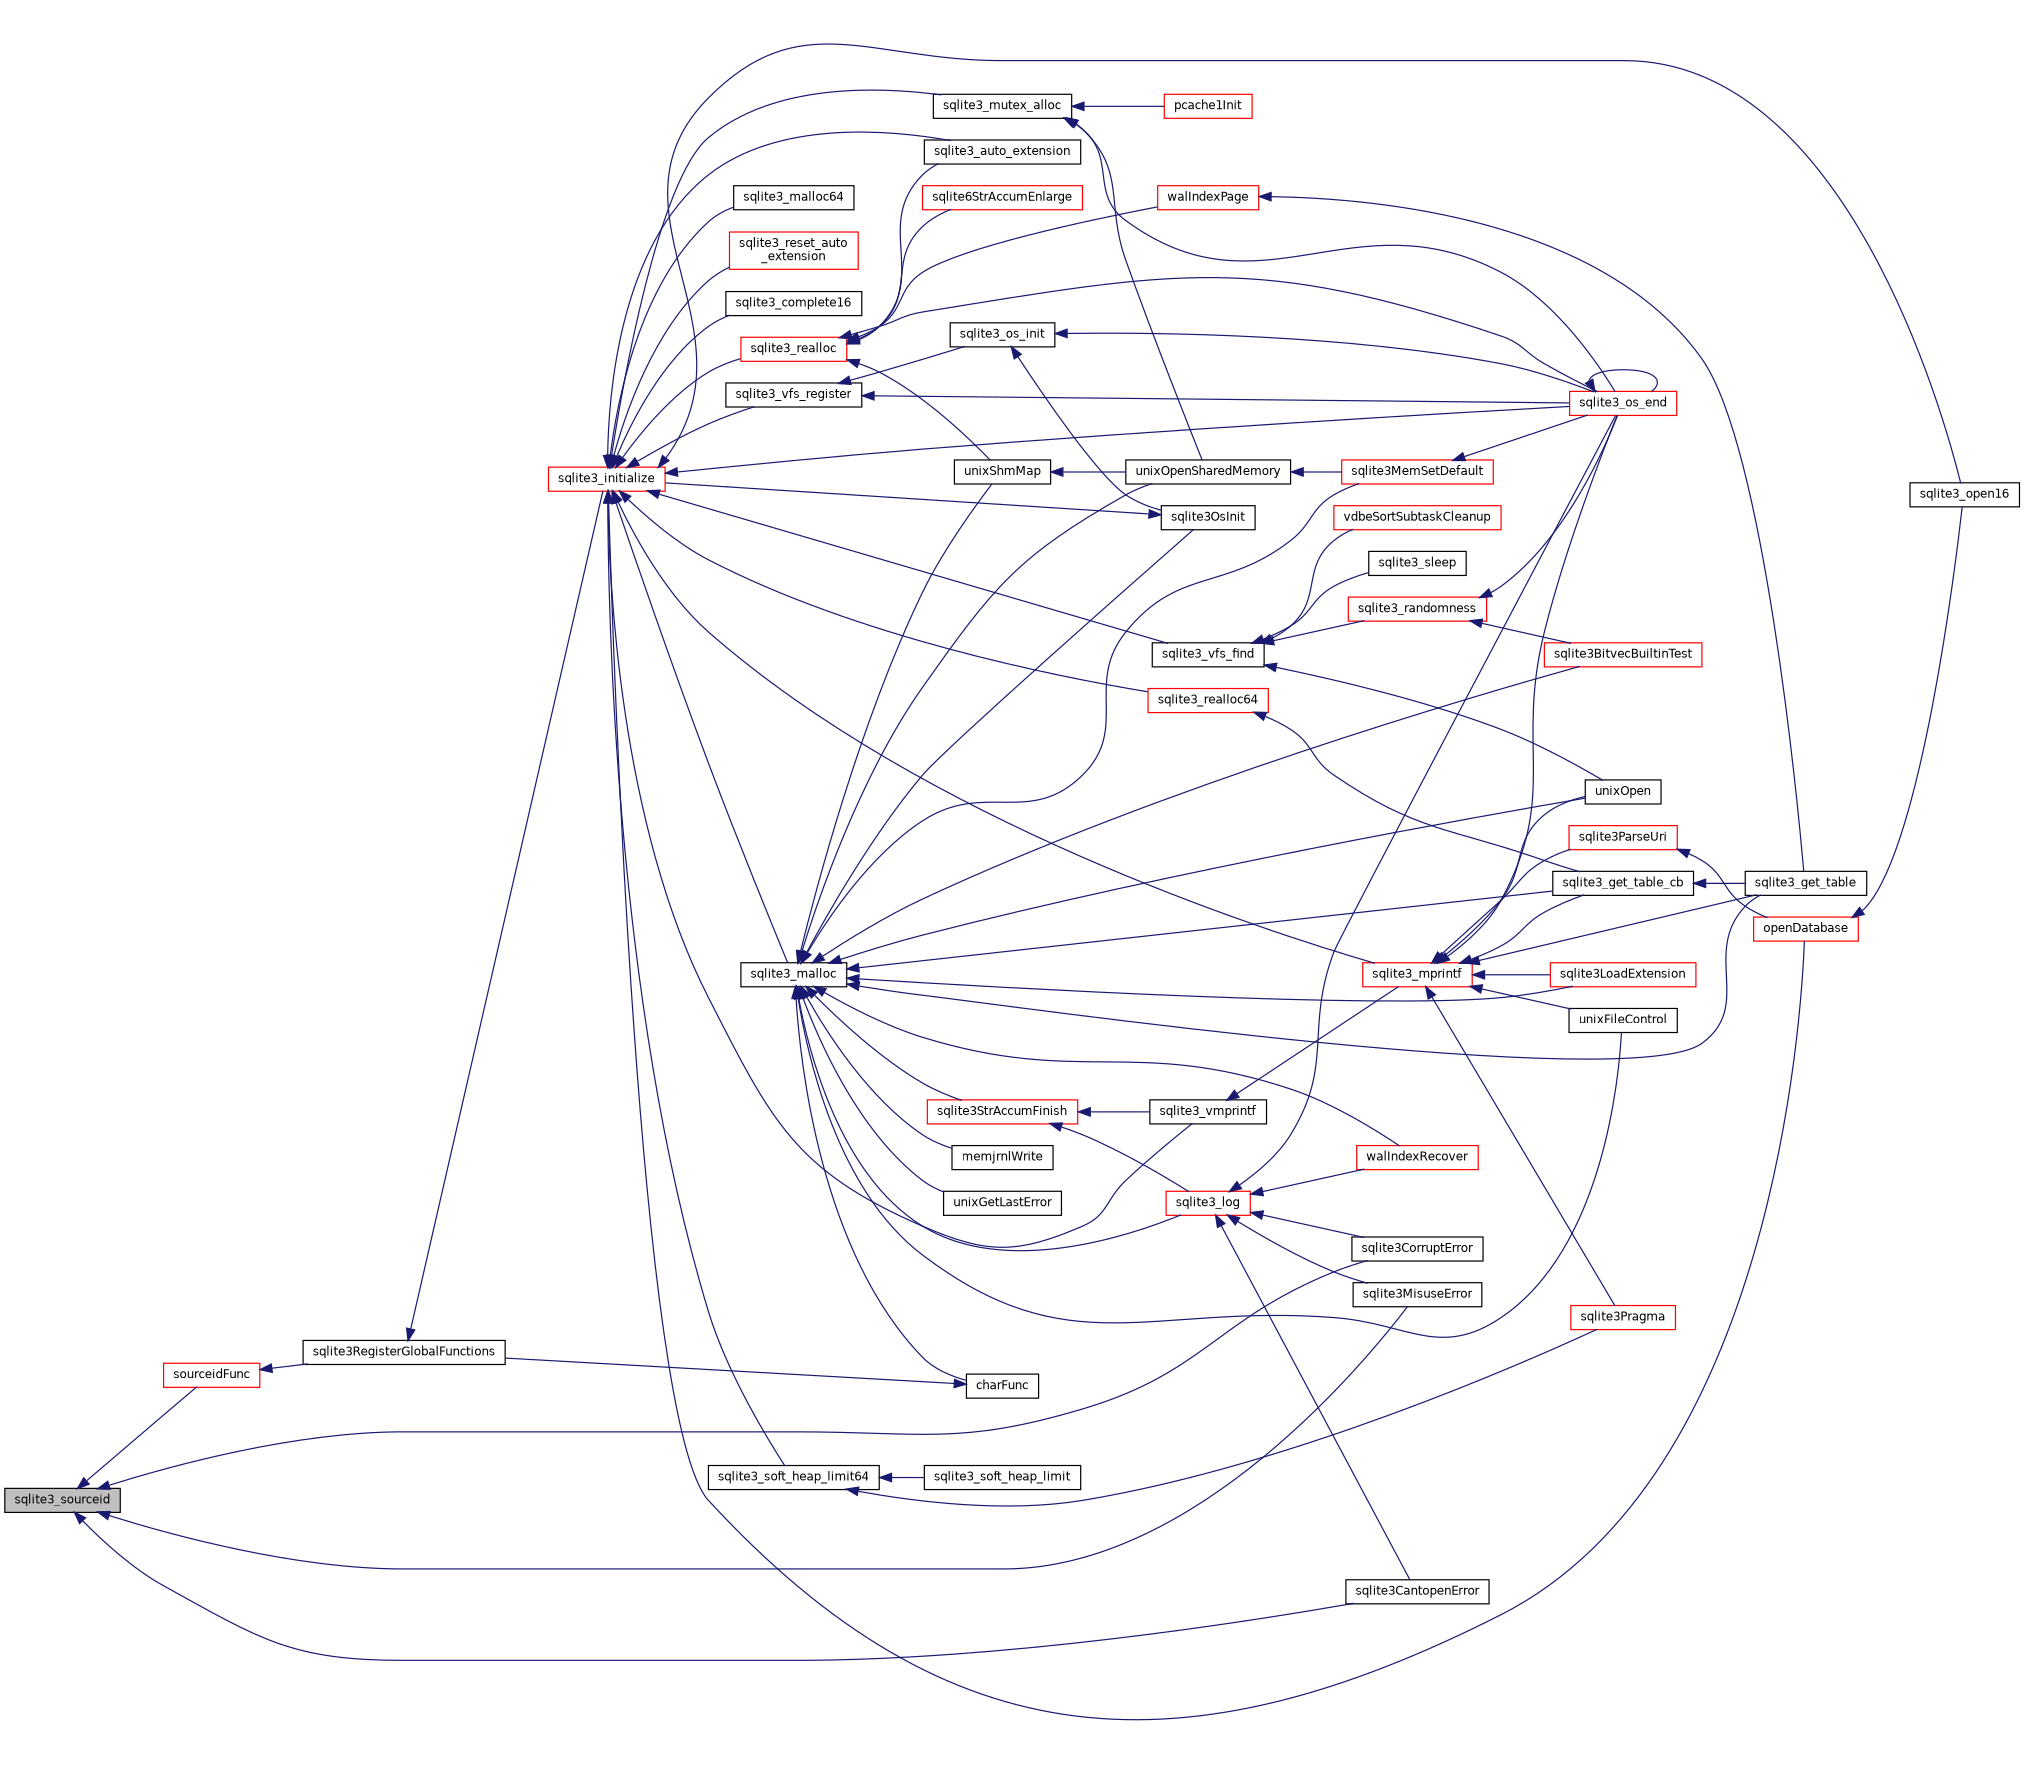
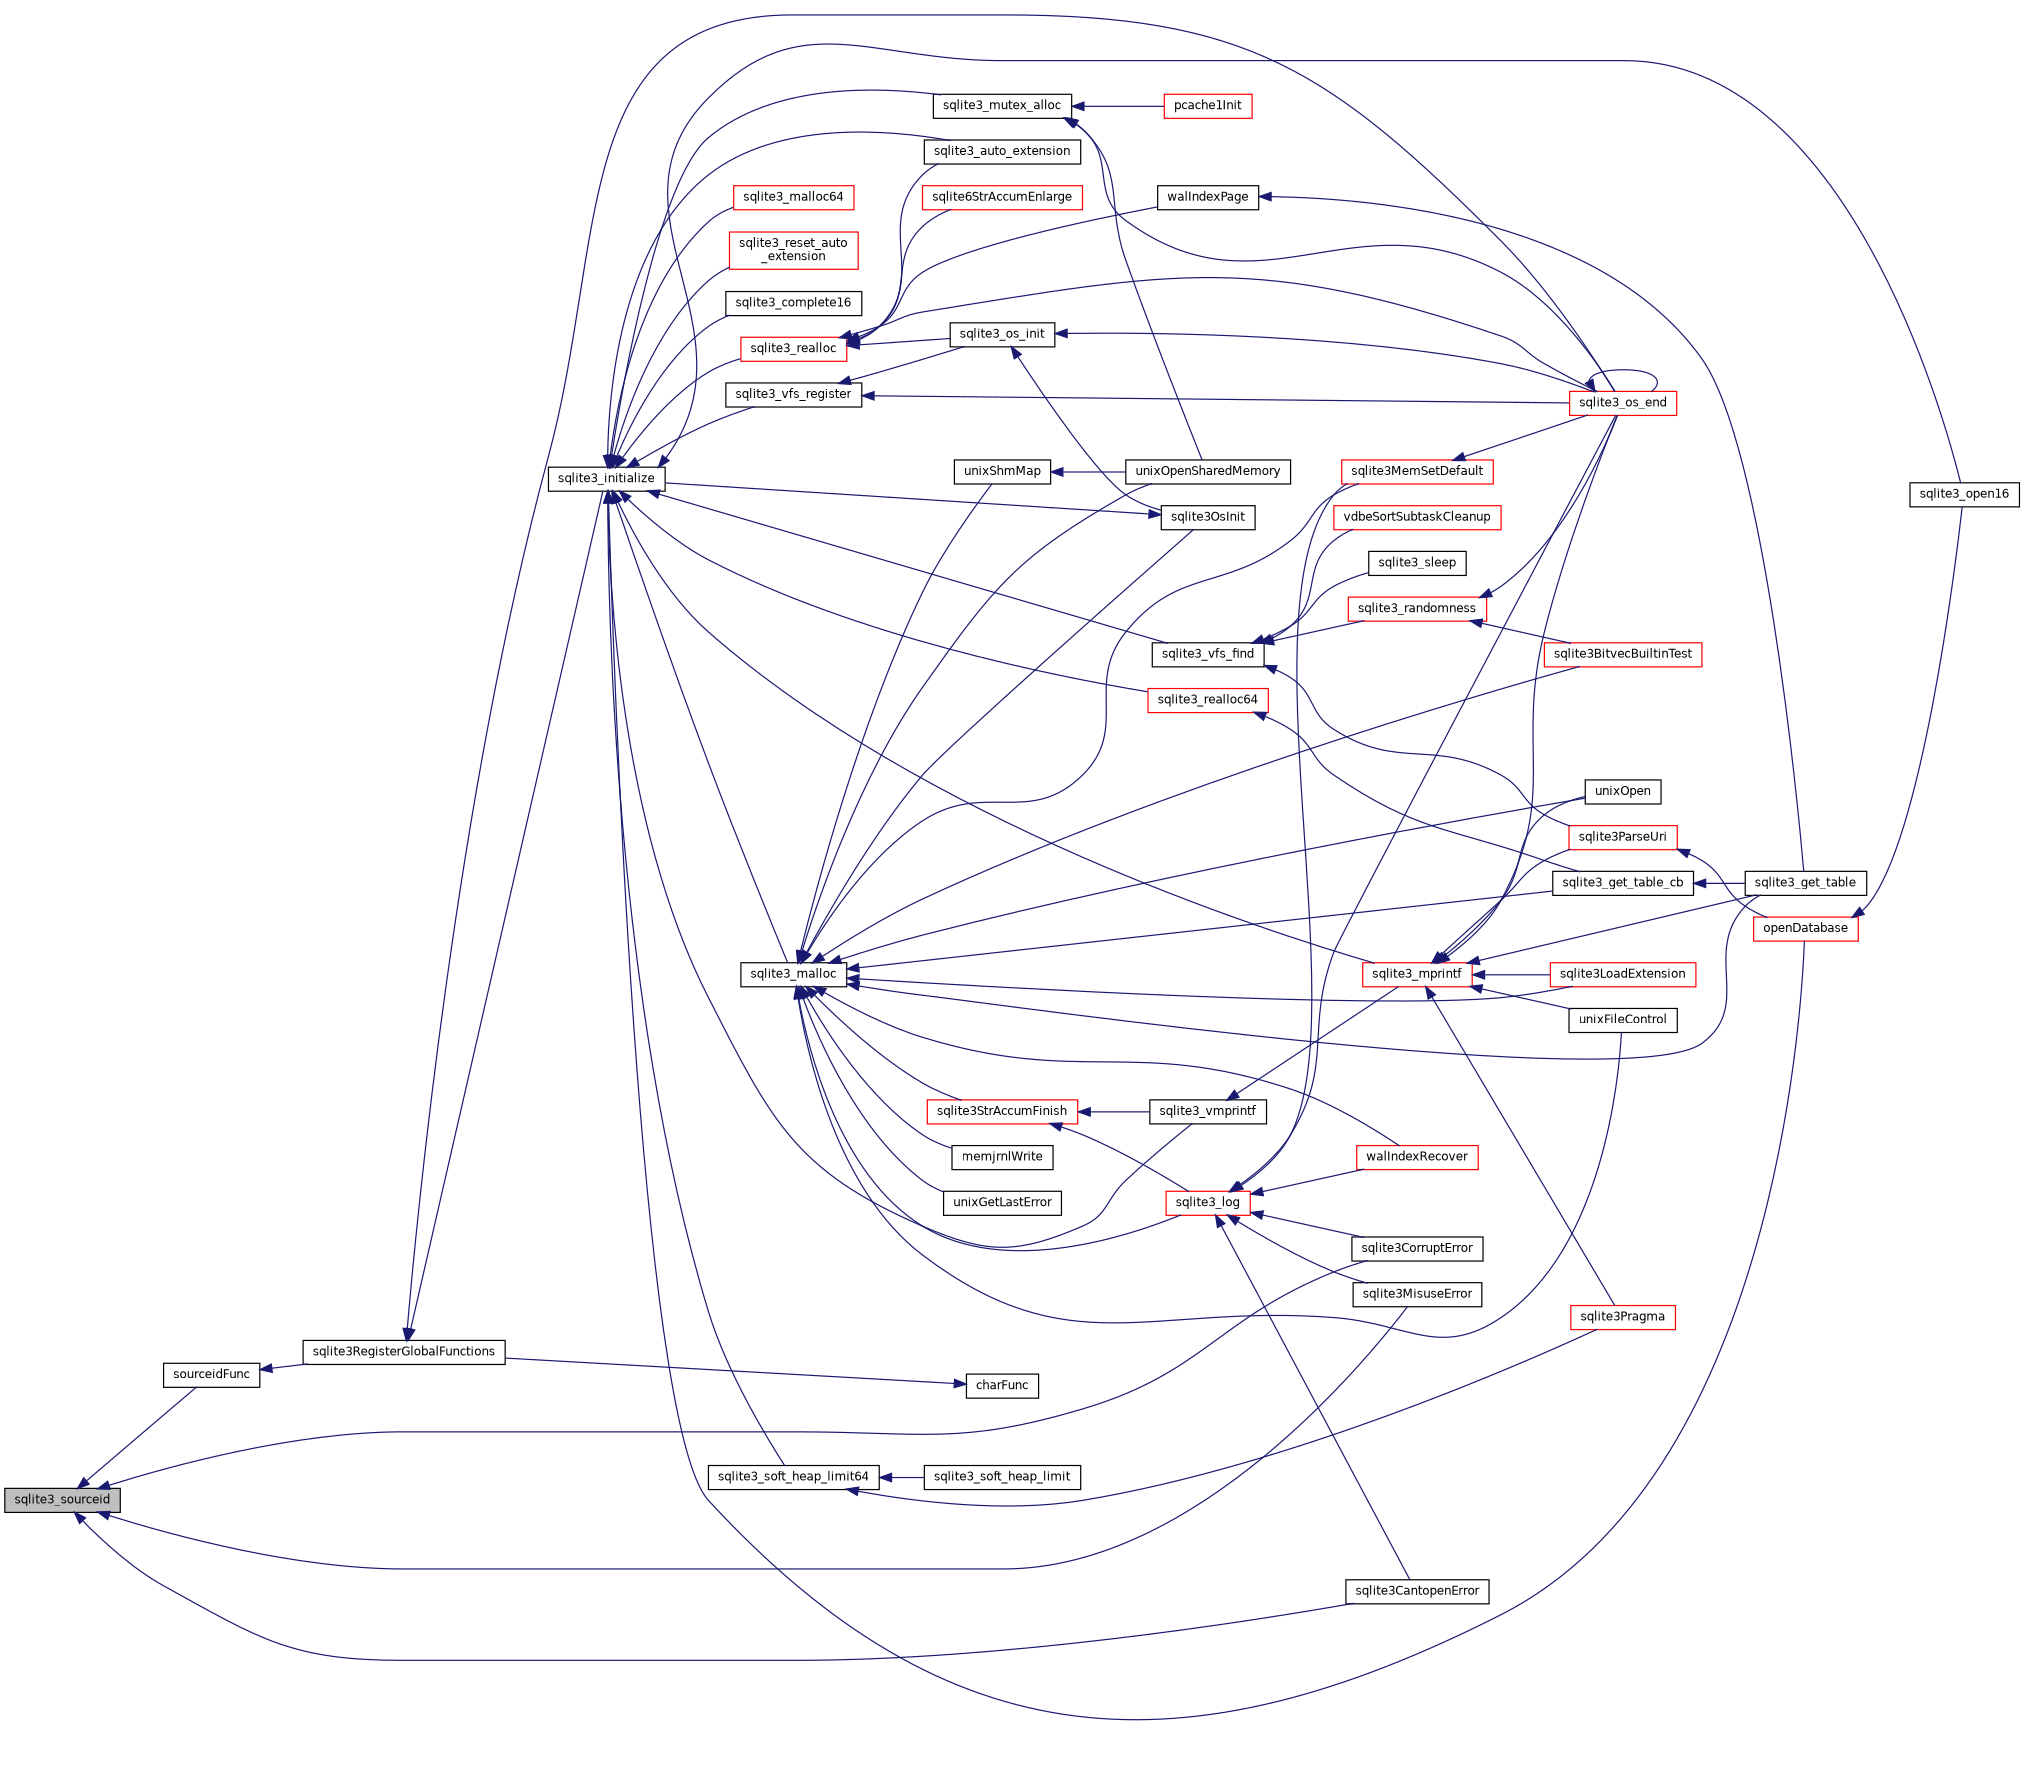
node "sqlite3_malloc64": color black -> red
node "walIndexPage": color red -> black
edge "unixShmMap" -> "sqlite3_realloc": now "sqlite3_os_init" -> "sqlite3_realloc"
edge "sqlite3_os_end" -> "sqlite3_initialize": now "sqlite3_os_end" -> "sqlite3RegisterGlobalFunctions"
edge "sqlite3MemSetDefault" -> "unixOpenSharedMemory": now "sqlite3MemSetDefault" -> "sqlite3_log"
node "sqlite3_initialize": color red -> black
edge "unixOpen" -> "sqlite3_vfs_find": now "sqlite3ParseUri" -> "sqlite3_vfs_find"
edge "sqlite3_get_table_cb" -> "sqlite3_mprintf": removed
edge "charFunc" -> "sqlite3_malloc": removed
node "sourceidFunc": color red -> black
